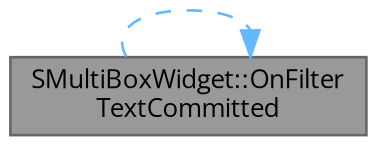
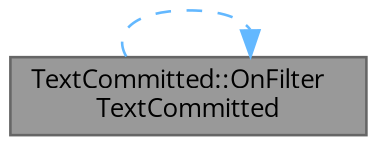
node "SMultiBoxWidget::OnFilter TextCommitted": label "SMultiBoxWidget::OnFilter TextCommitted" -> "TextCommitted::OnFilter TextCommitted"
